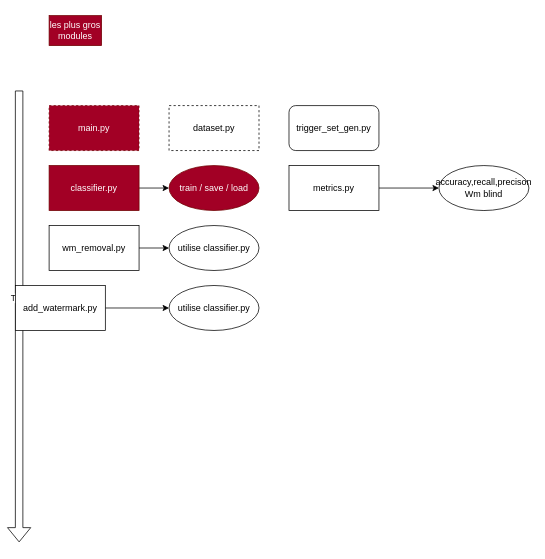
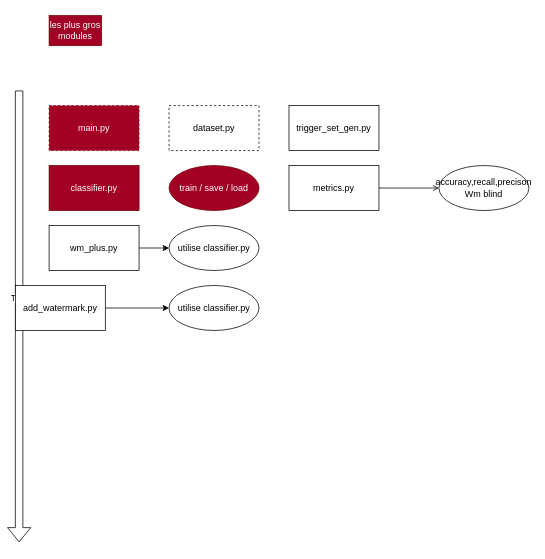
node "trigger_set_gen.py": shape rounded rectangle -> rectangle
edge "classifier.py" -> "train / save / load": removed
edge "metrics.py" -> "accuracy,recall,precison Wm blind": arrowhead classic -> open
node "wm_removal.py": label "wm_removal.py" -> "wm_plus.py"
